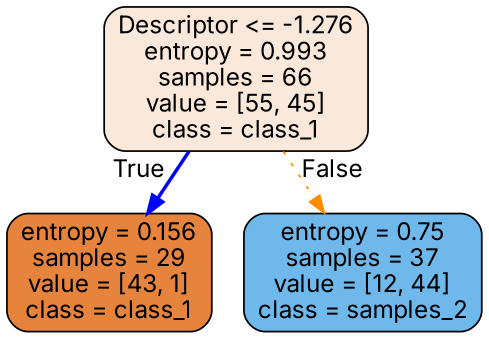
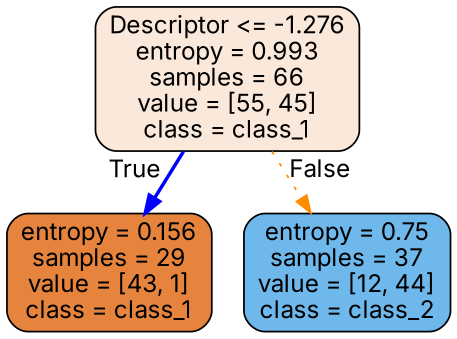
node "entropy = 0.75 samples = 37 value = [12, 44] class = samples_2": label "entropy = 0.75 samples = 37 value = [12, 44] class = samples_2" -> "entropy = 0.75 samples = 37 value = [12, 44] class = class_2"
